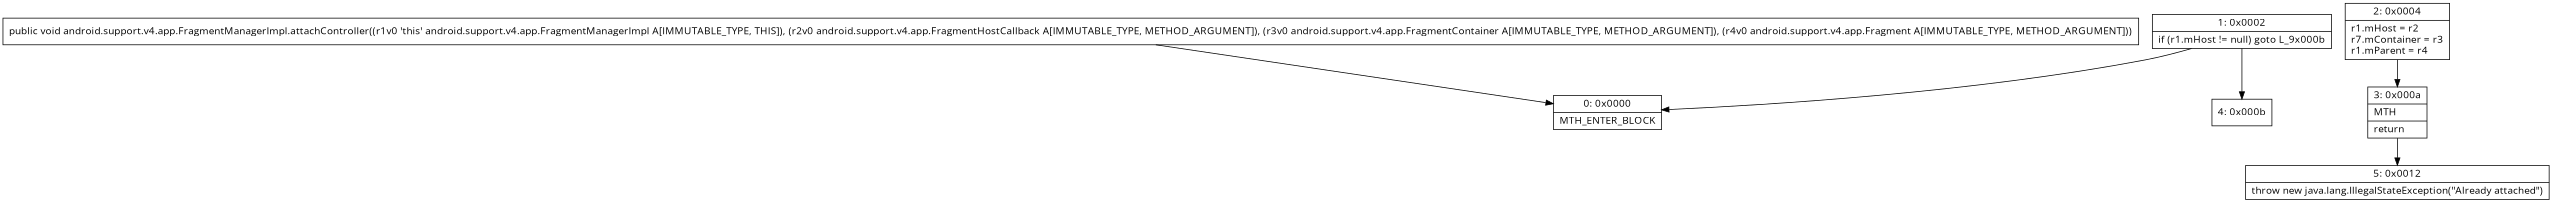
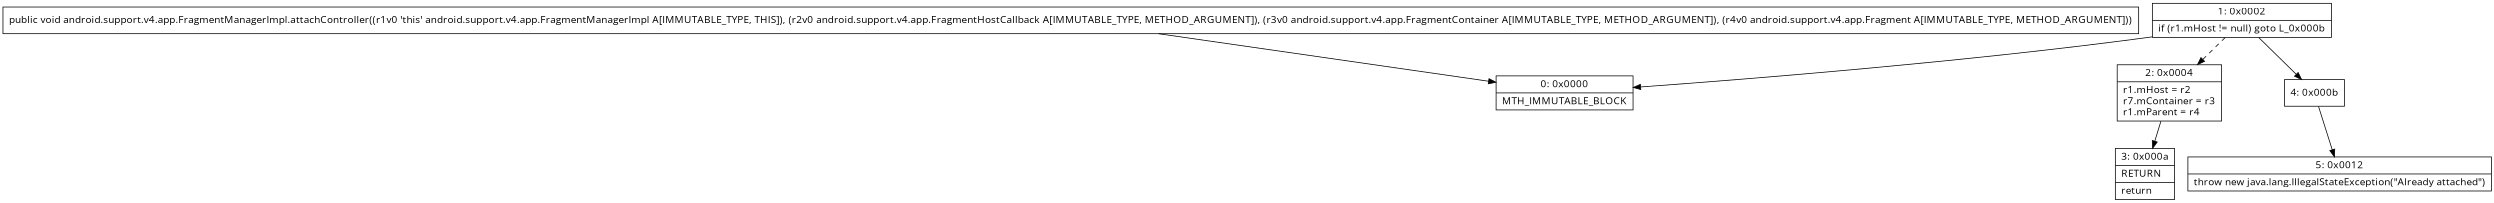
node "1: 0x0002": text "if (r1.mHost != null) goto L_9x000b" -> "if (r1.mHost != null) goto L_0x000b"
edge "1: 0x0002" -> "2: 0x0004": added
node "3: 0x000a": text "MTH" -> "RETURN"
node "0: 0x0000": text "MTH_ENTER_BLOCK" -> "MTH_IMMUTABLE_BLOCK"
edge "3: 0x000a" -> "5: 0x0012": now "4: 0x000b" -> "5: 0x0012"
